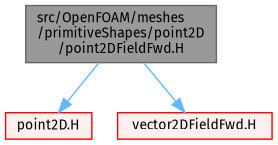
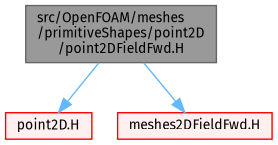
node "vector2DFieldFwd.H": label "vector2DFieldFwd.H" -> "meshes2DFieldFwd.H"
